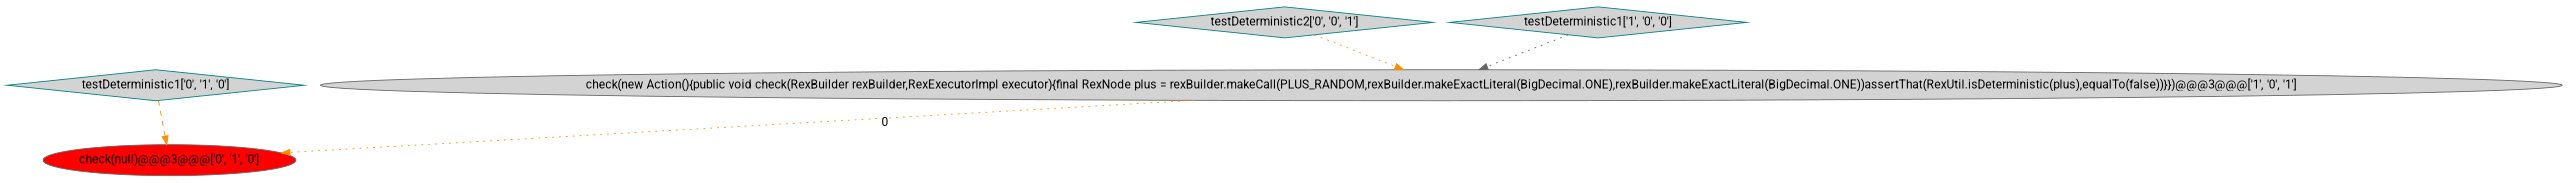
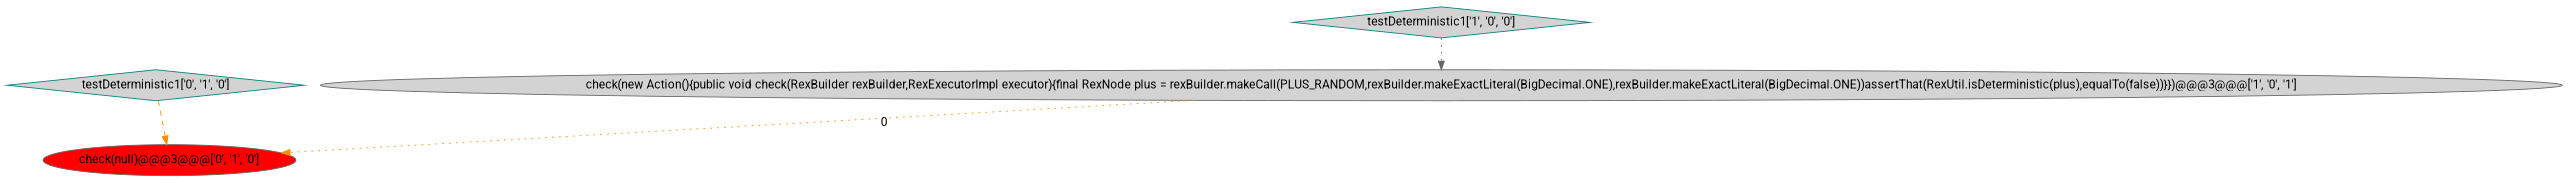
node "testDeterministic2['0', '0', '1']": removed
